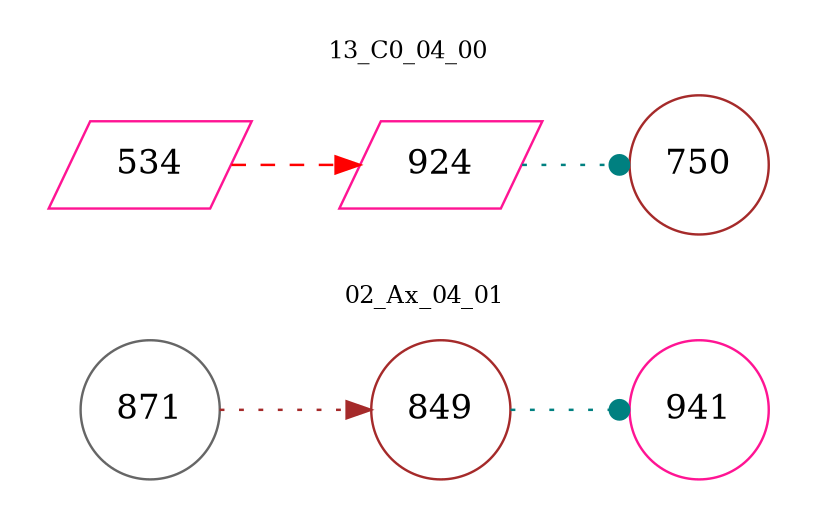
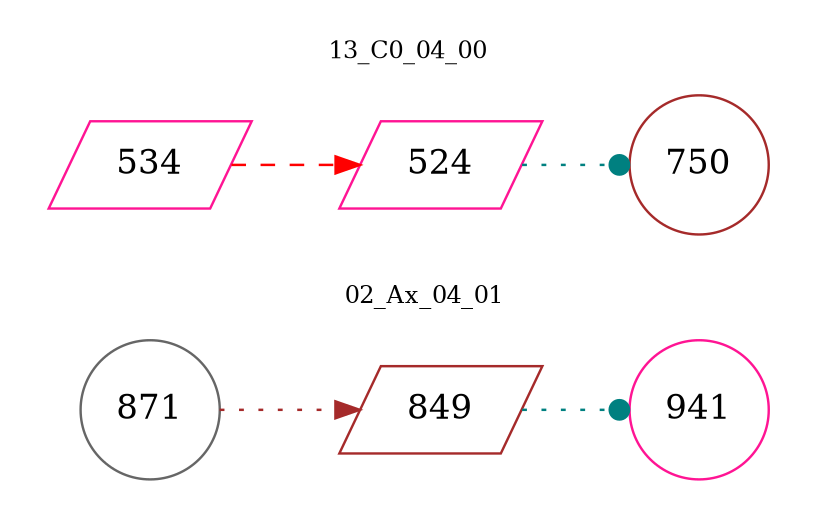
node "924": label "924" -> "524"
node "849": shape circle -> parallelogram
